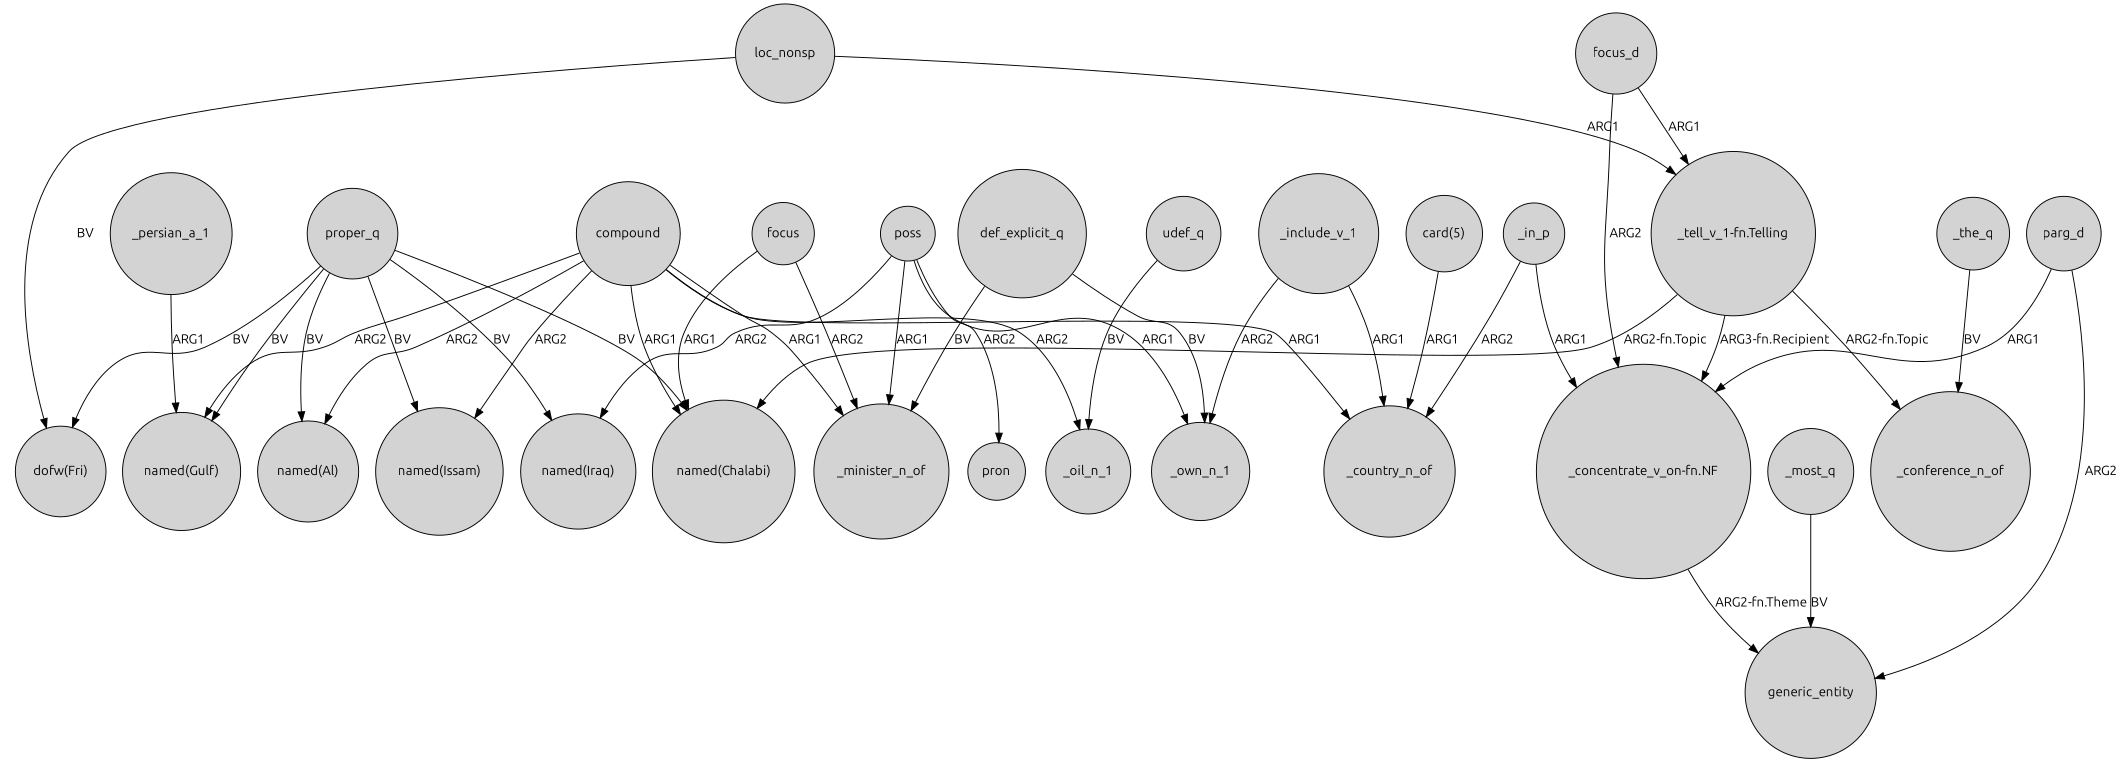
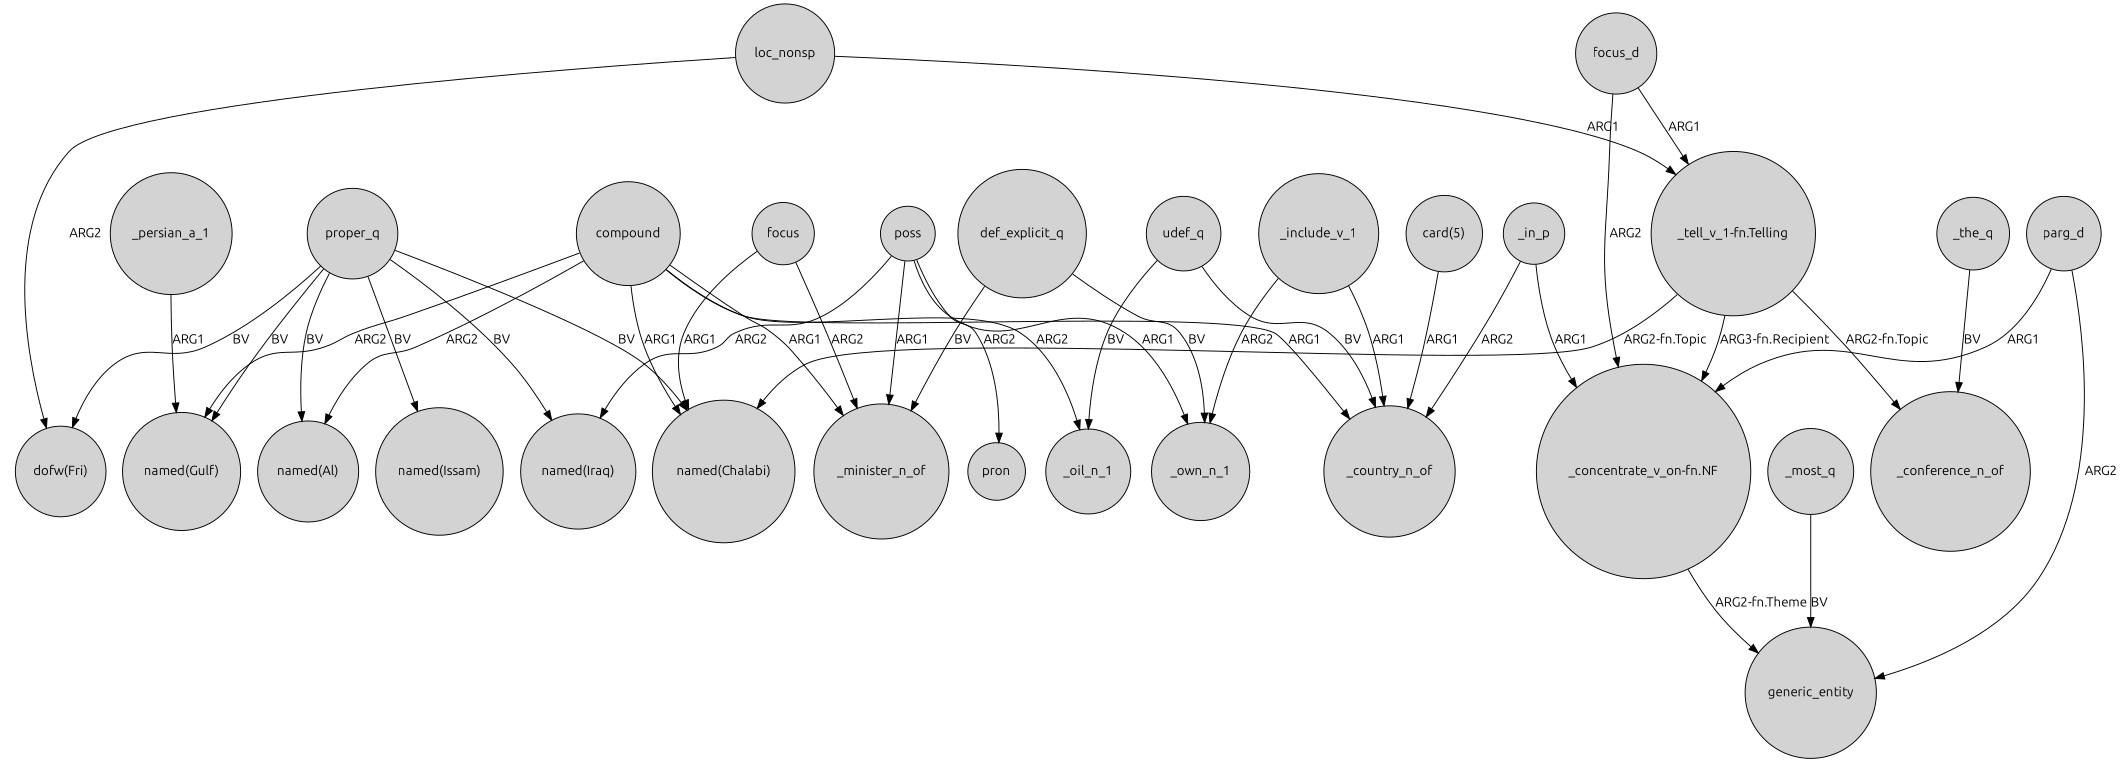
edge "loc_nonsp" -> "dofw(Fri)": label "BV" -> "ARG2"
edge "udef_q" -> "_country_n_of": added, label "BV"
edge "compound" -> "named(Issam)": removed, label "ARG2"
